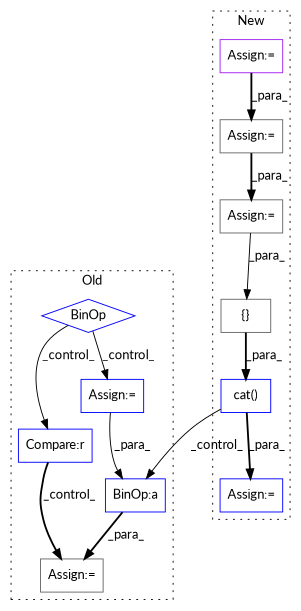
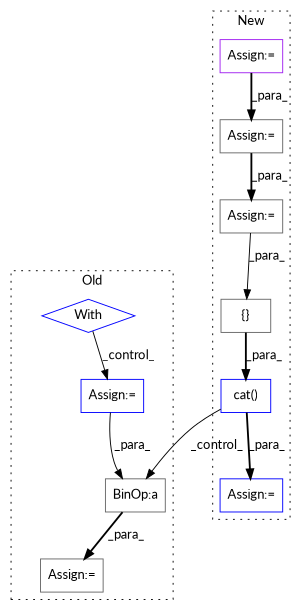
node "BinOp": label "BinOp" -> "With"
node "Compare:r": removed
node "BinOp:a": color blue -> gray40
